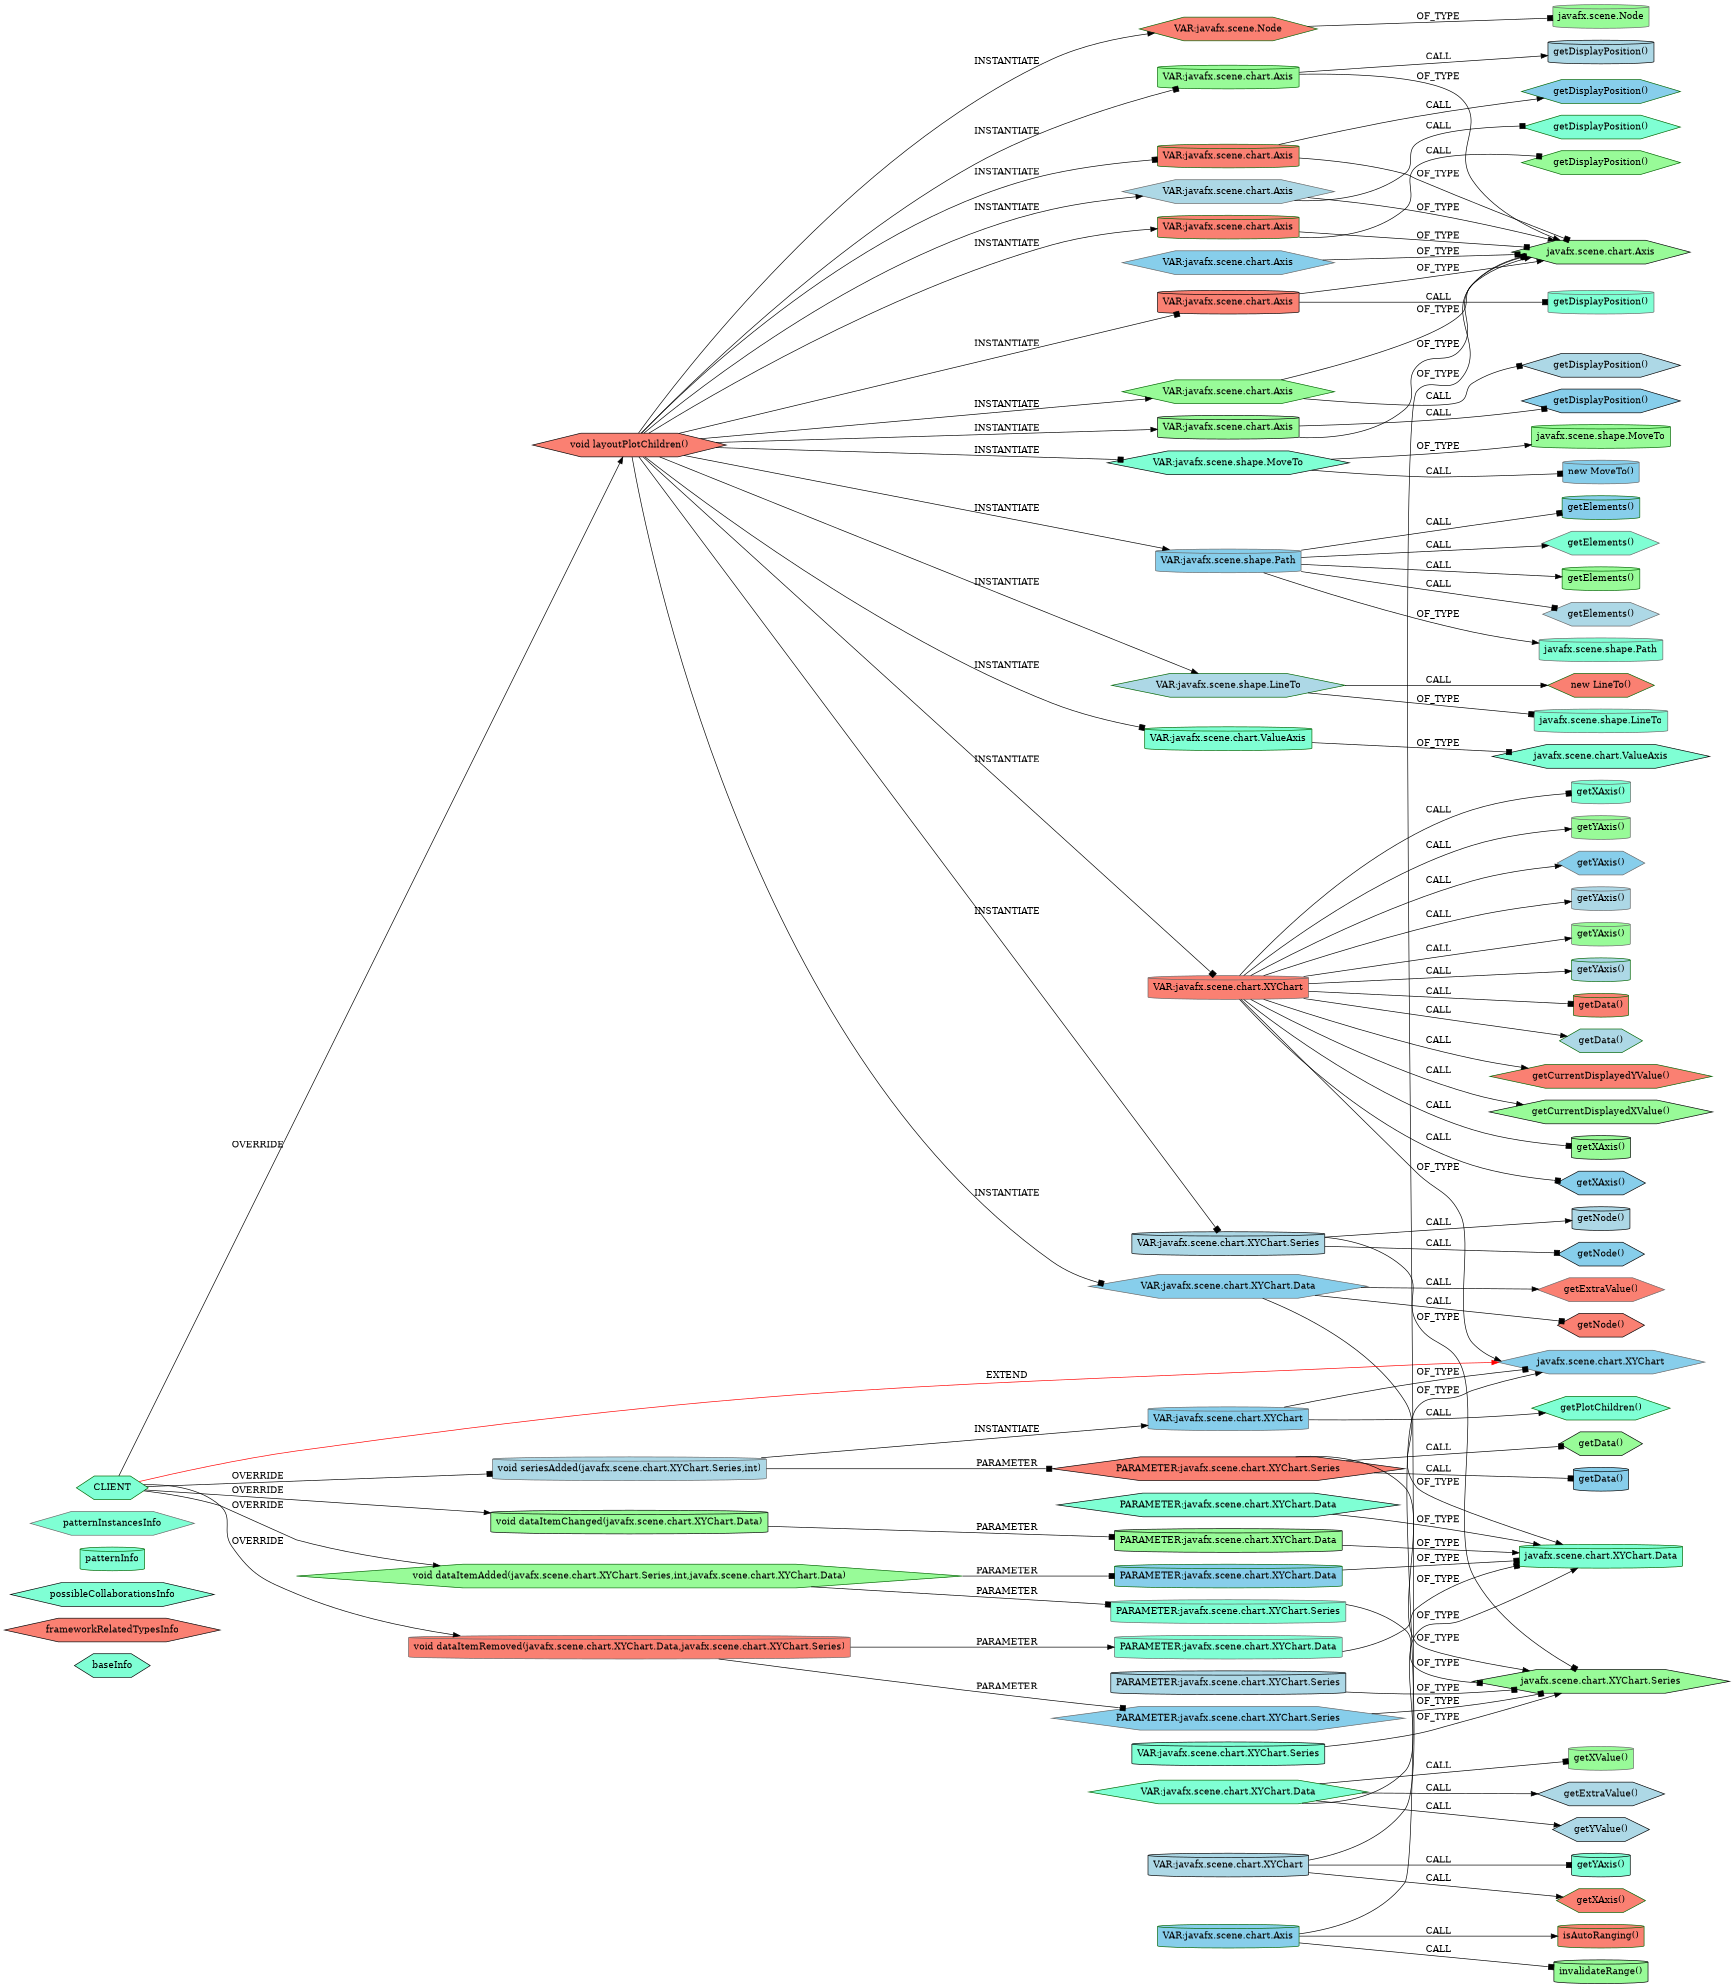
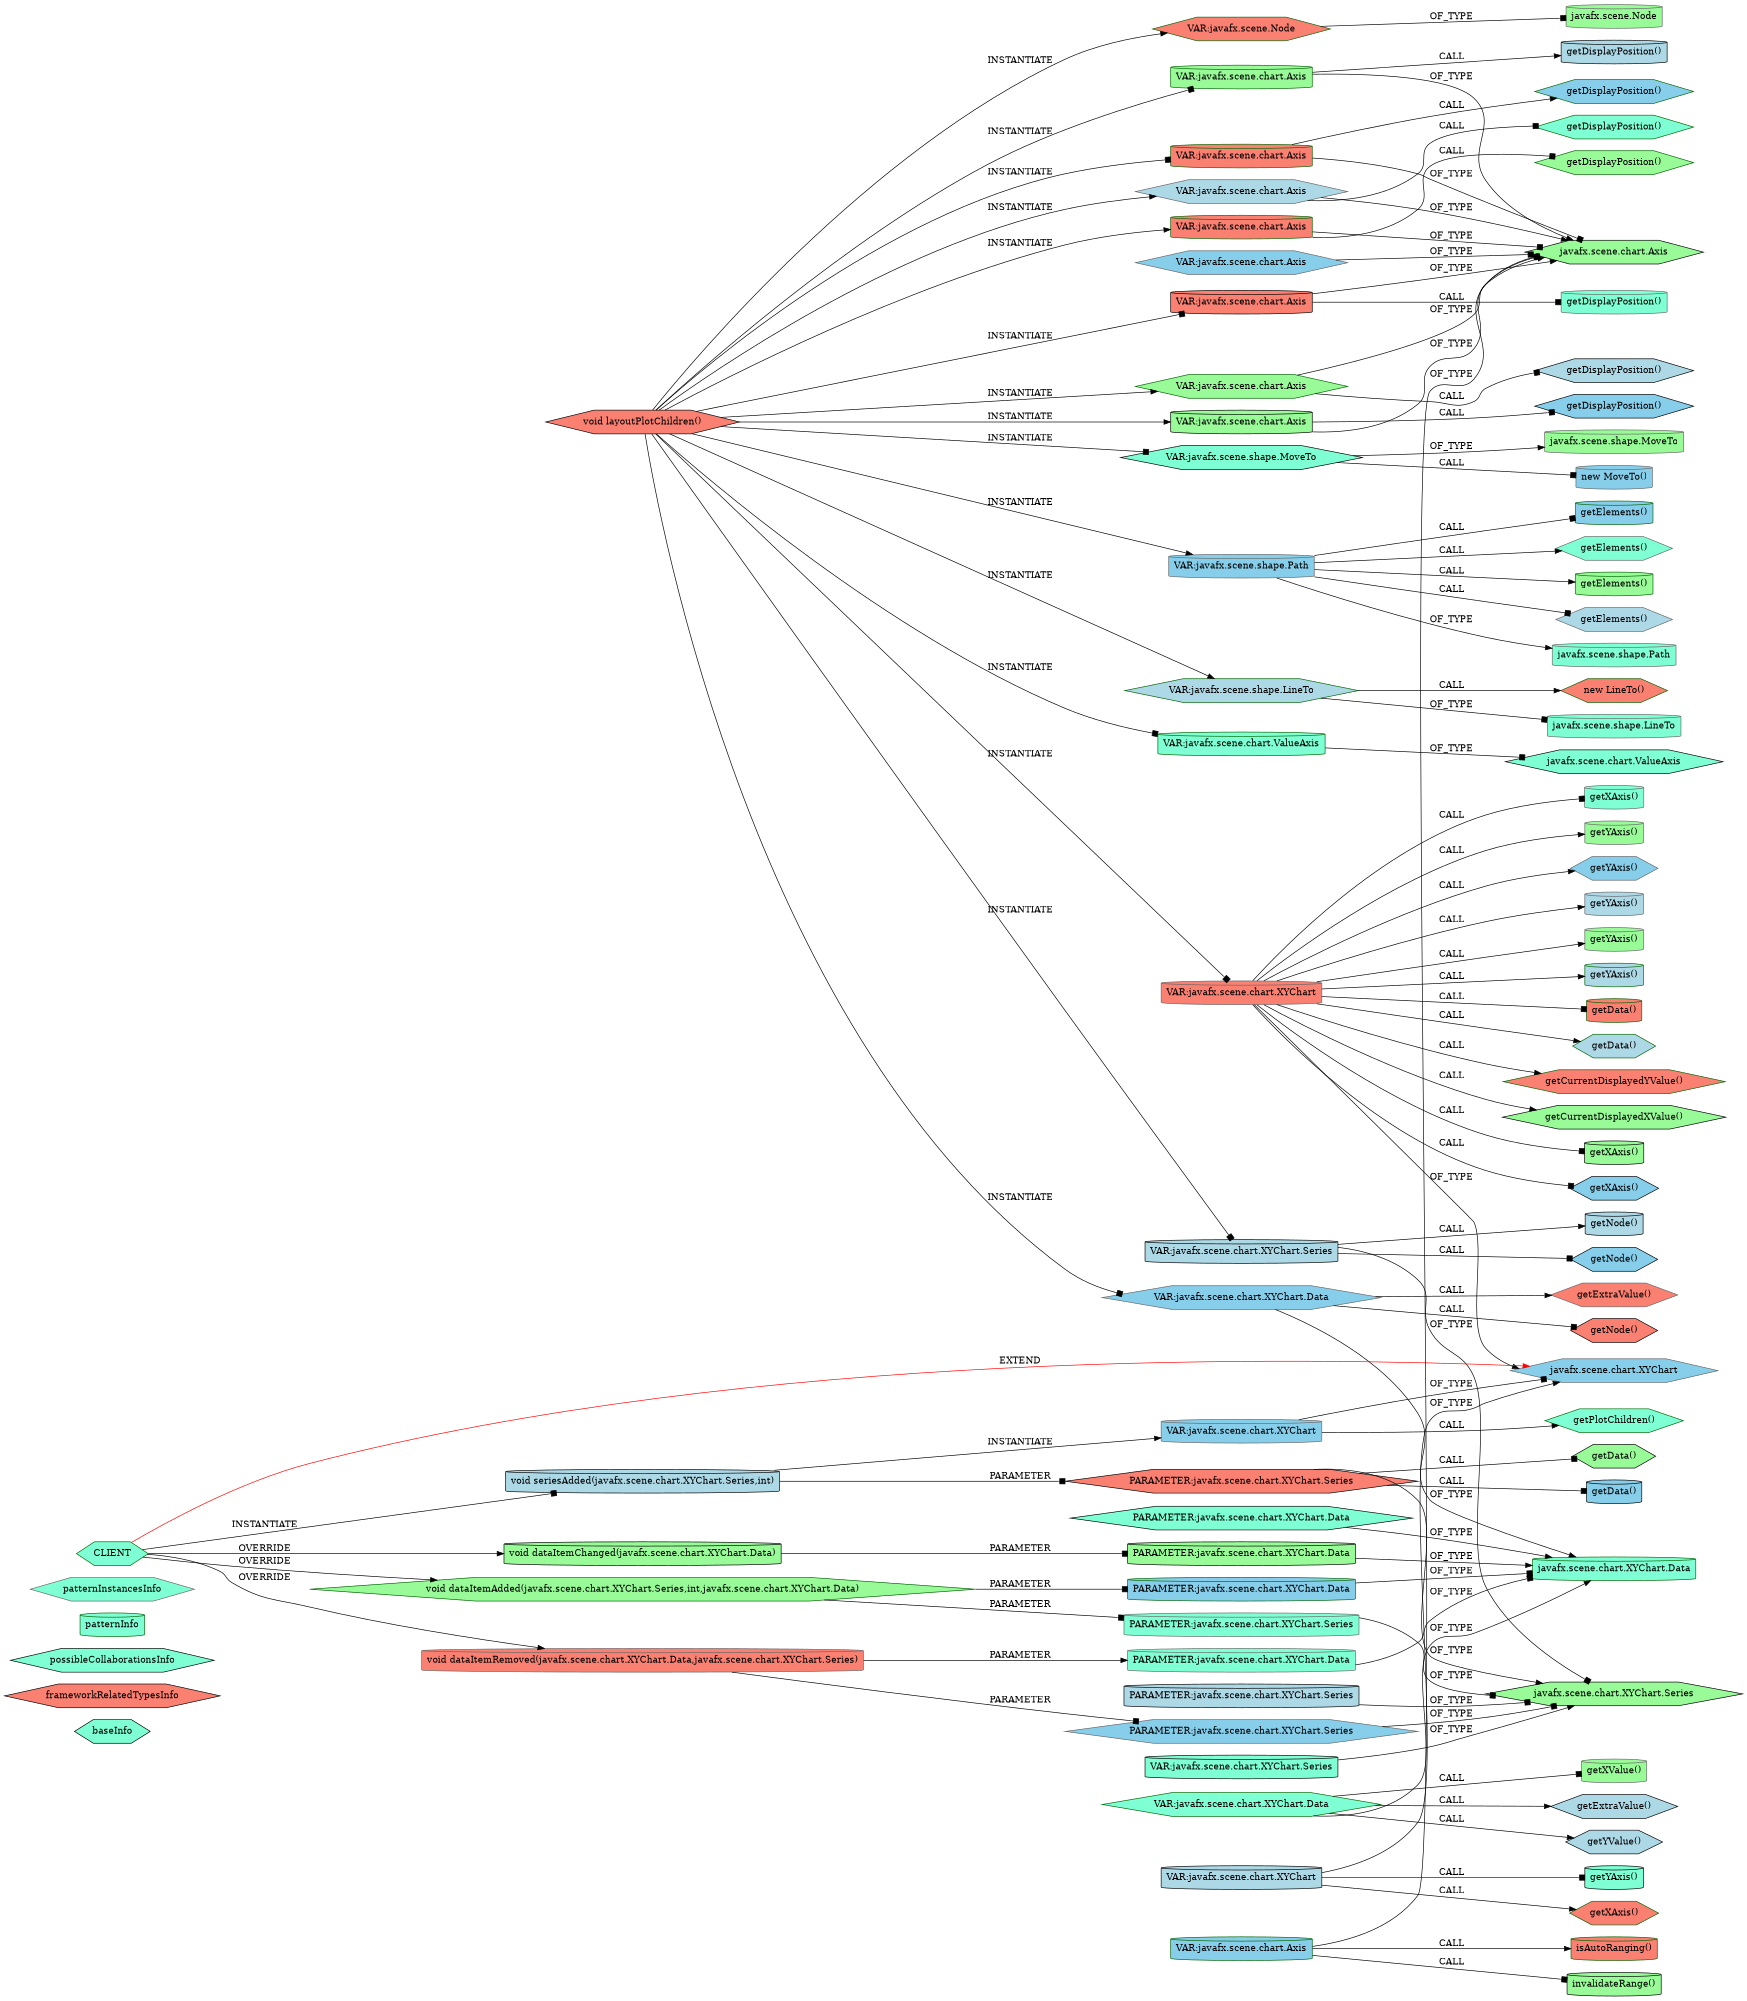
node "javafx.scene.shape.MoveTo": color darkgreen -> gray40
edge "CLIENT" -> "void layoutPlotChildren()": removed, label "OVERRIDE"
node "void seriesAdded(javafx.scene.chart.XYChart.Series,int)": color gray40 -> black
edge "CLIENT" -> "void seriesAdded(javafx.scene.chart.XYChart.Series,int)": label "OVERRIDE" -> "INSTANTIATE"
